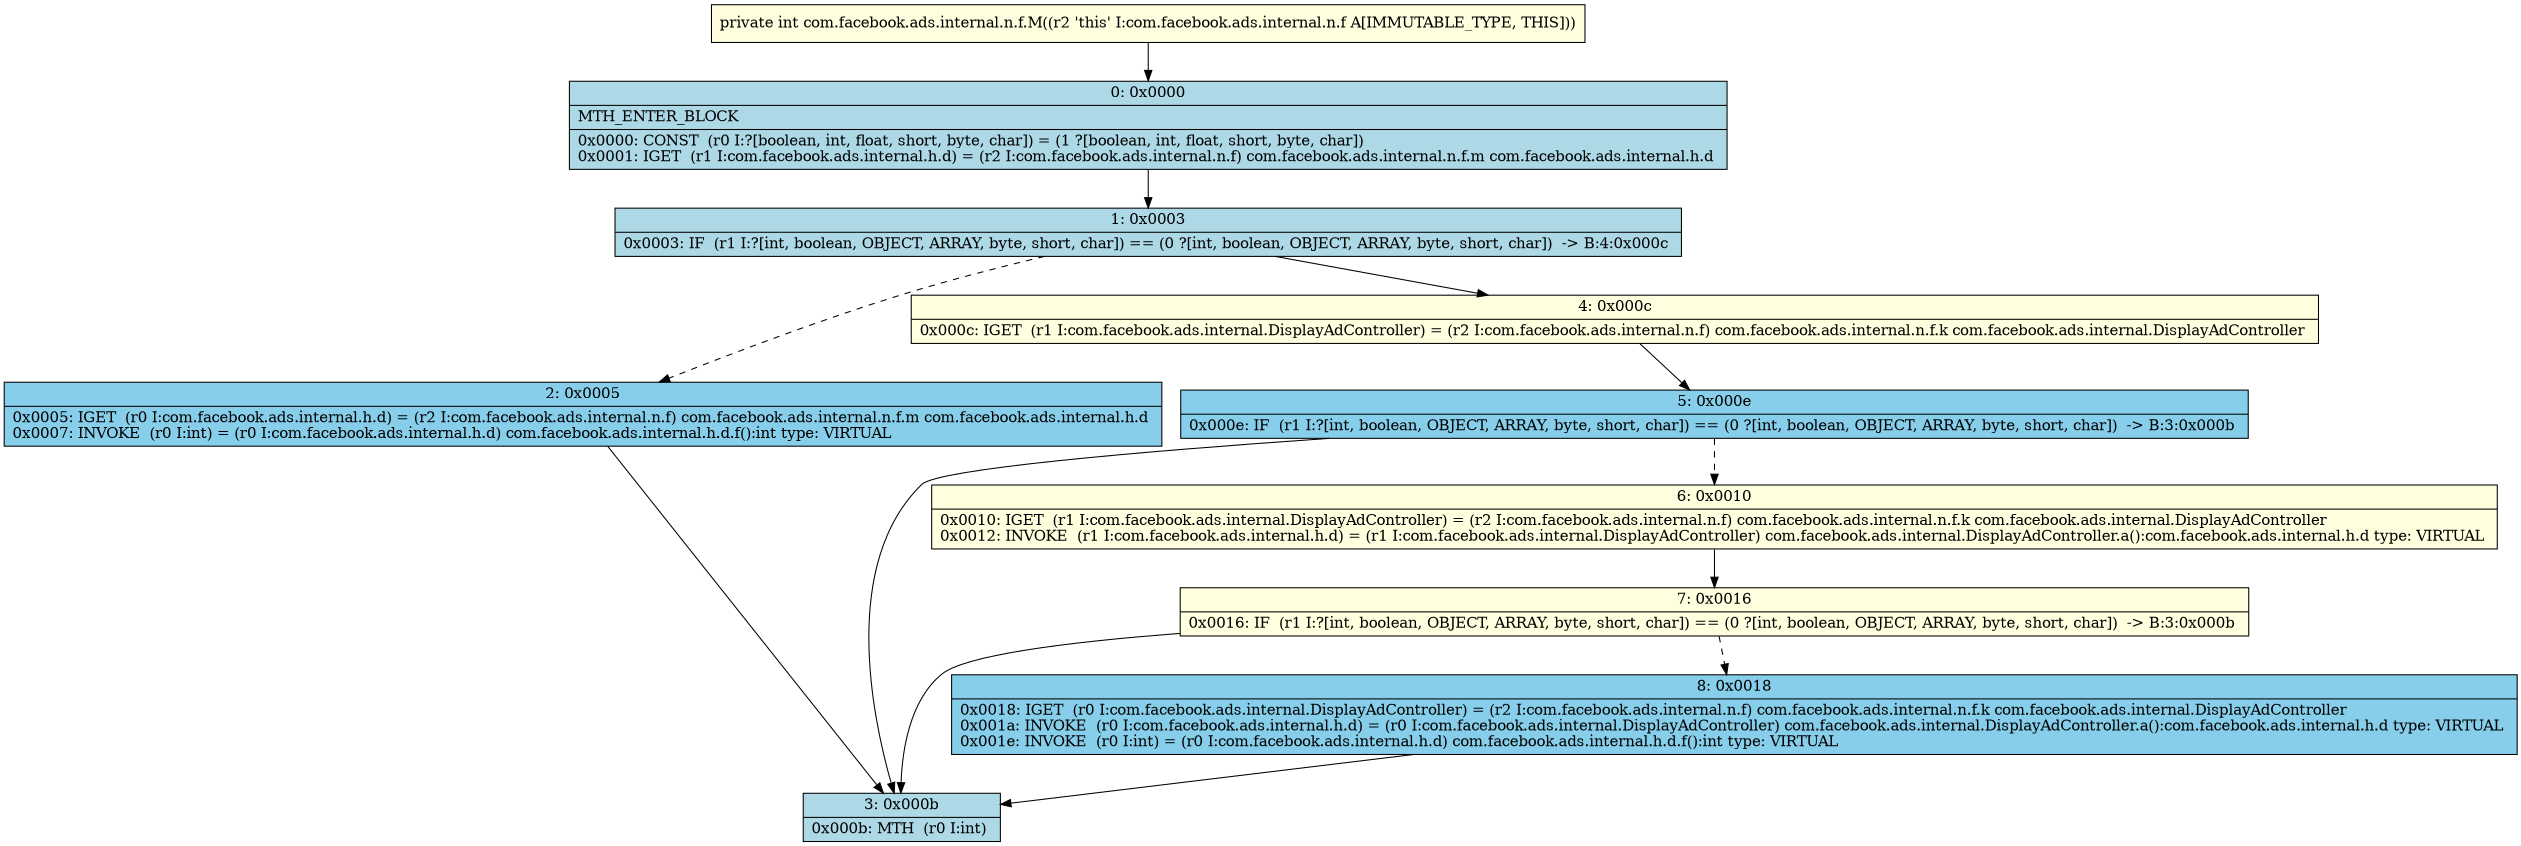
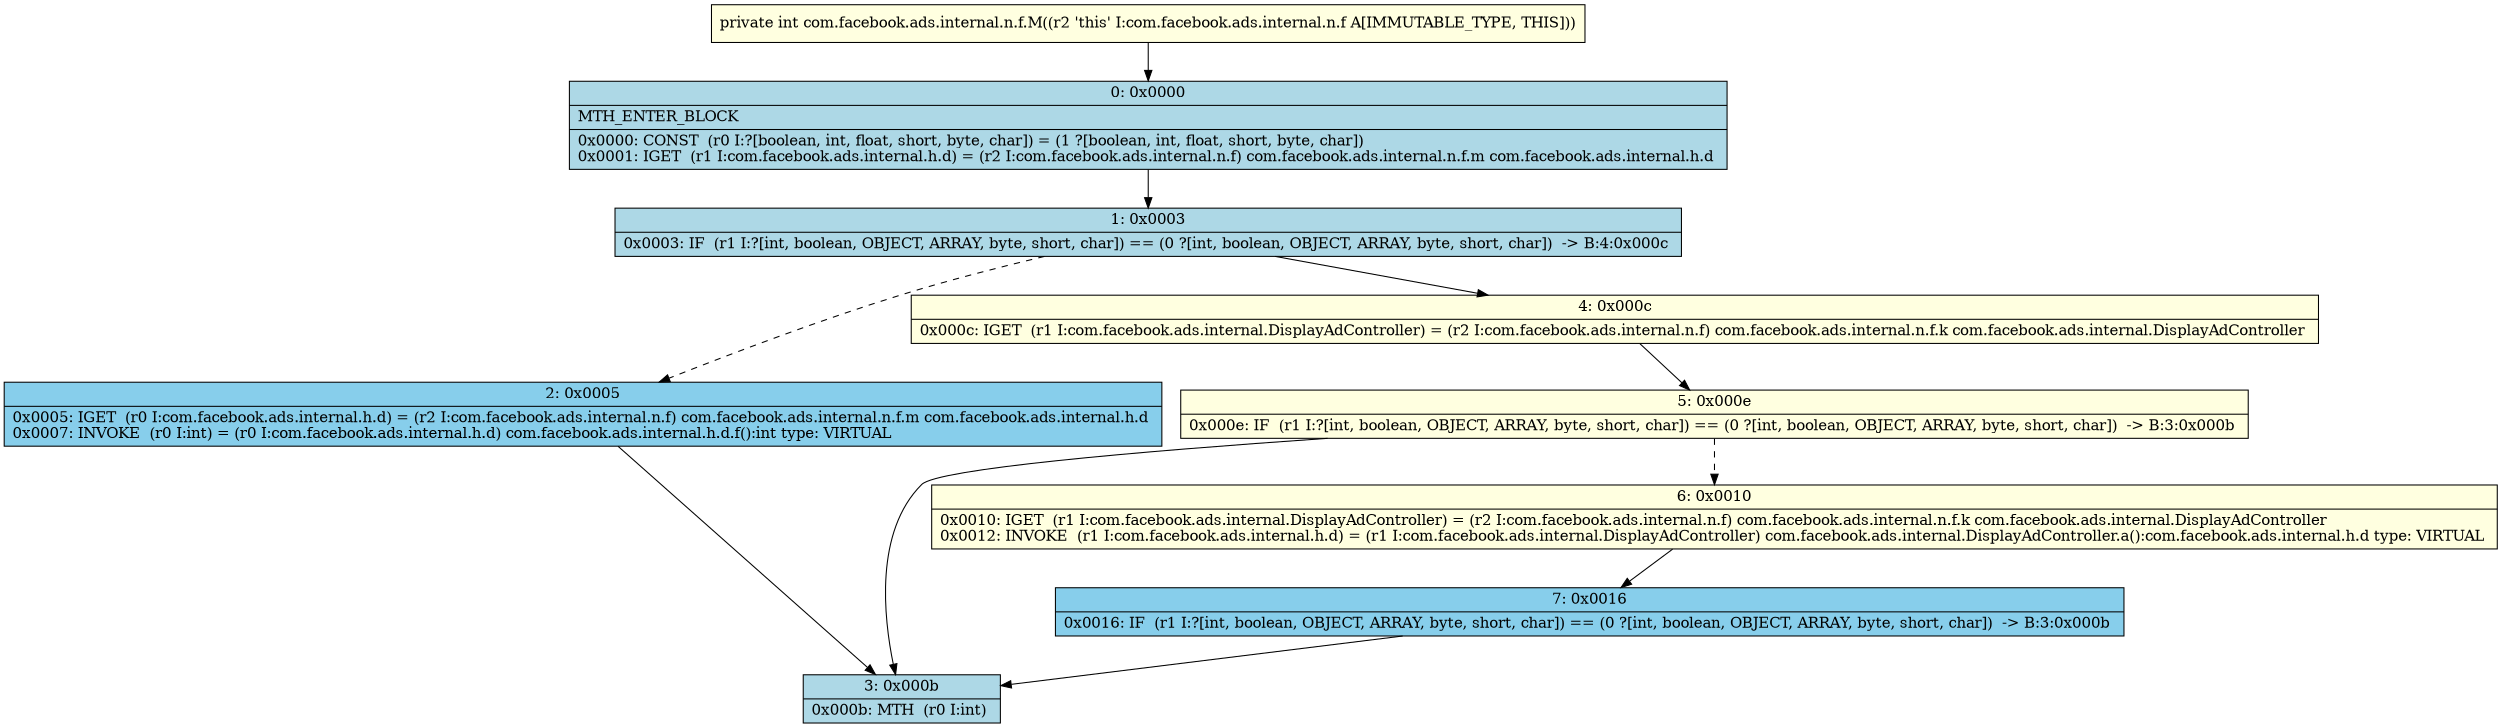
node "5: 0x000e": fillcolor skyblue -> lightyellow
node "7: 0x0016": fillcolor lightyellow -> skyblue
node "8: 0x0018": removed
